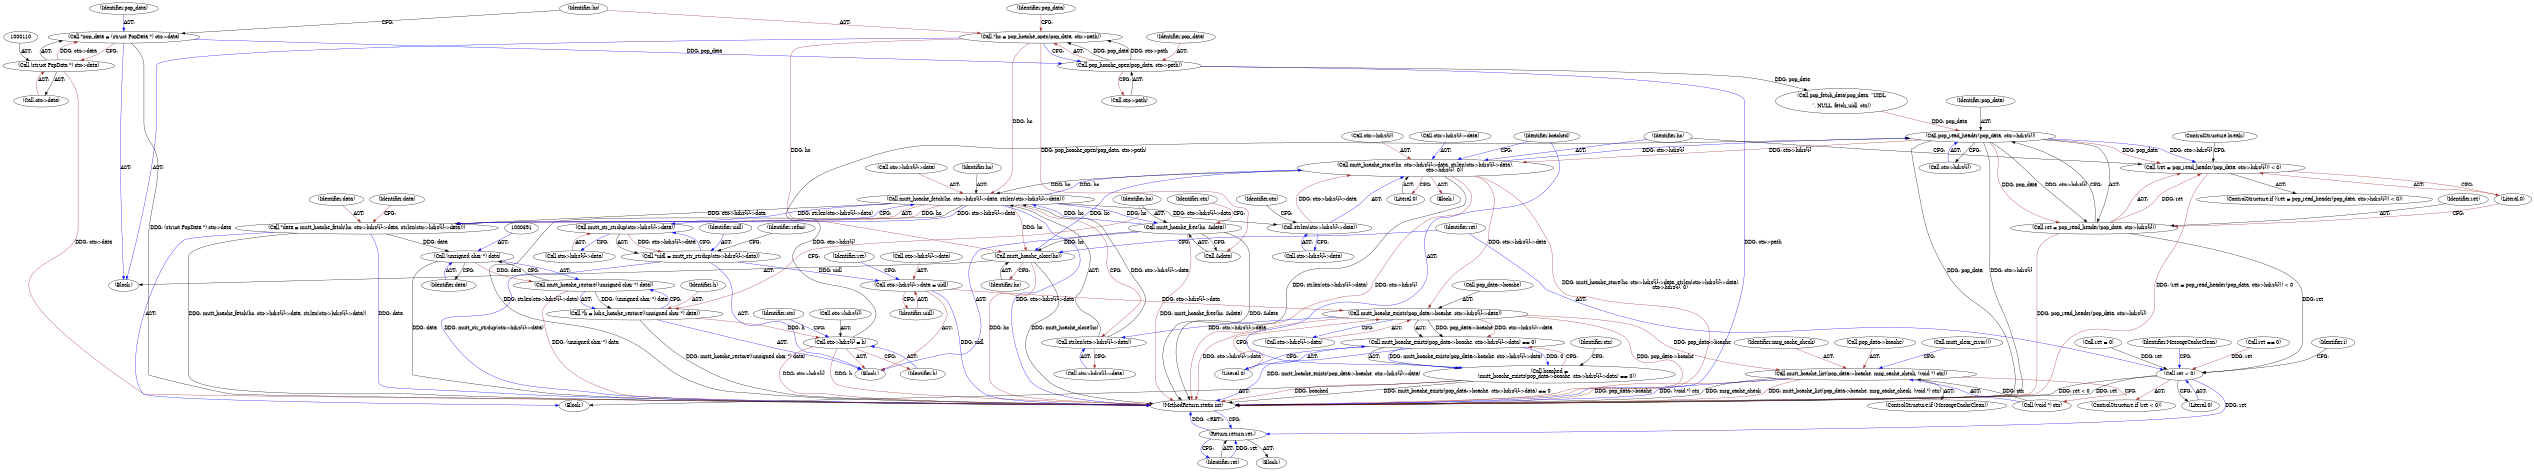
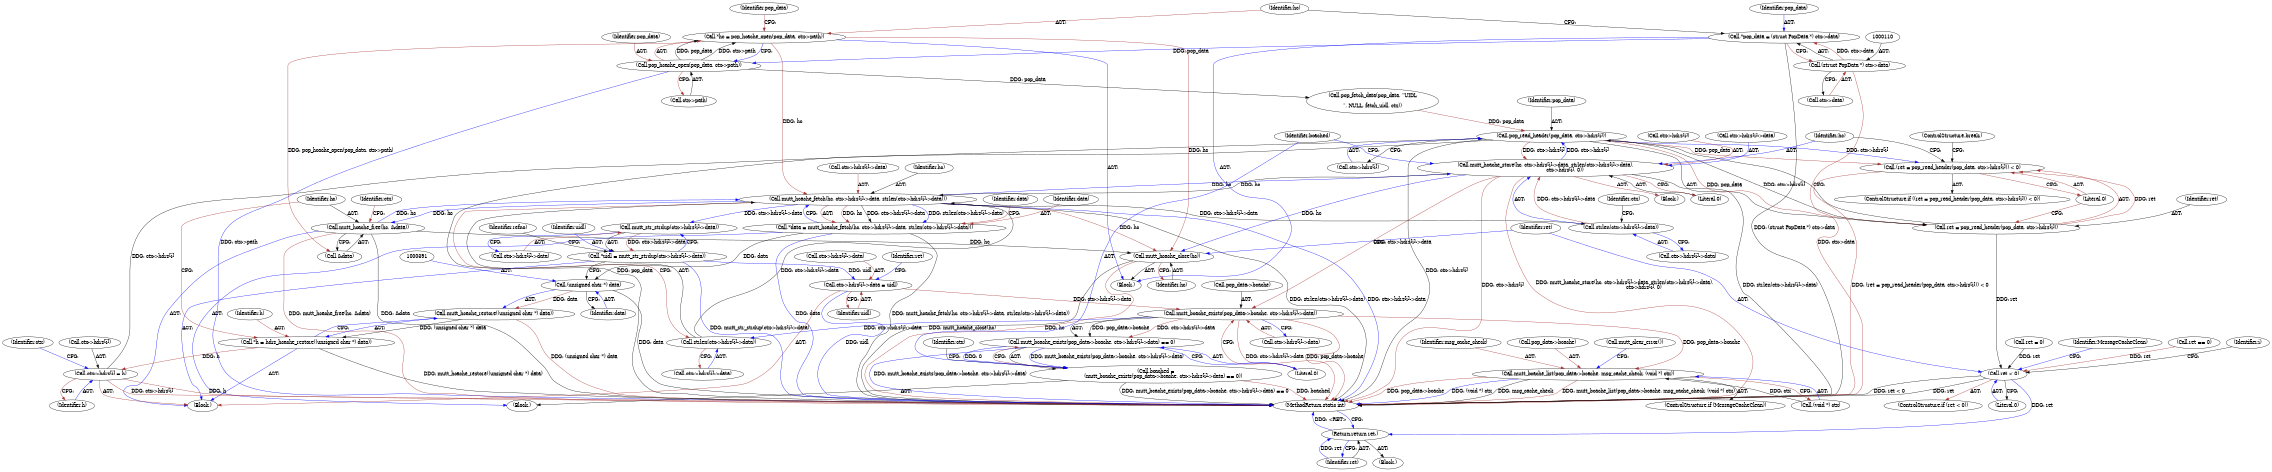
edge "(Call,(struct PopData *) ctx->data)" -> "(Call,ctx->data)": label "AST: " -> "CFG: "
edge "(Call,mutt_hcache_restore((unsigned char *) data))" -> "(Call,(unsigned char *) data)": now "(Call,*uidl = mutt_str_strdup(ctx->hdrs[i]->data))" -> "(Call,(unsigned char *) data)"
edge "(Call,ret = pop_read_header(pop_data, ctx->hdrs[i]))" -> "(MethodReturn,static int)": removed, label "DDG: pop_read_header(pop_data, ctx->hdrs[i])"
